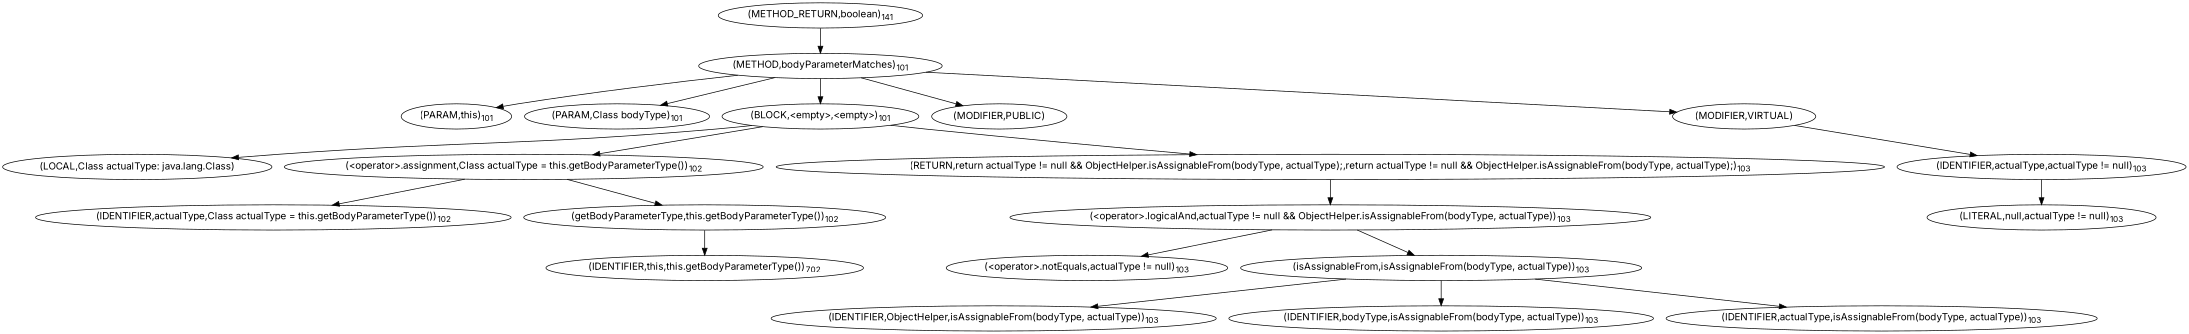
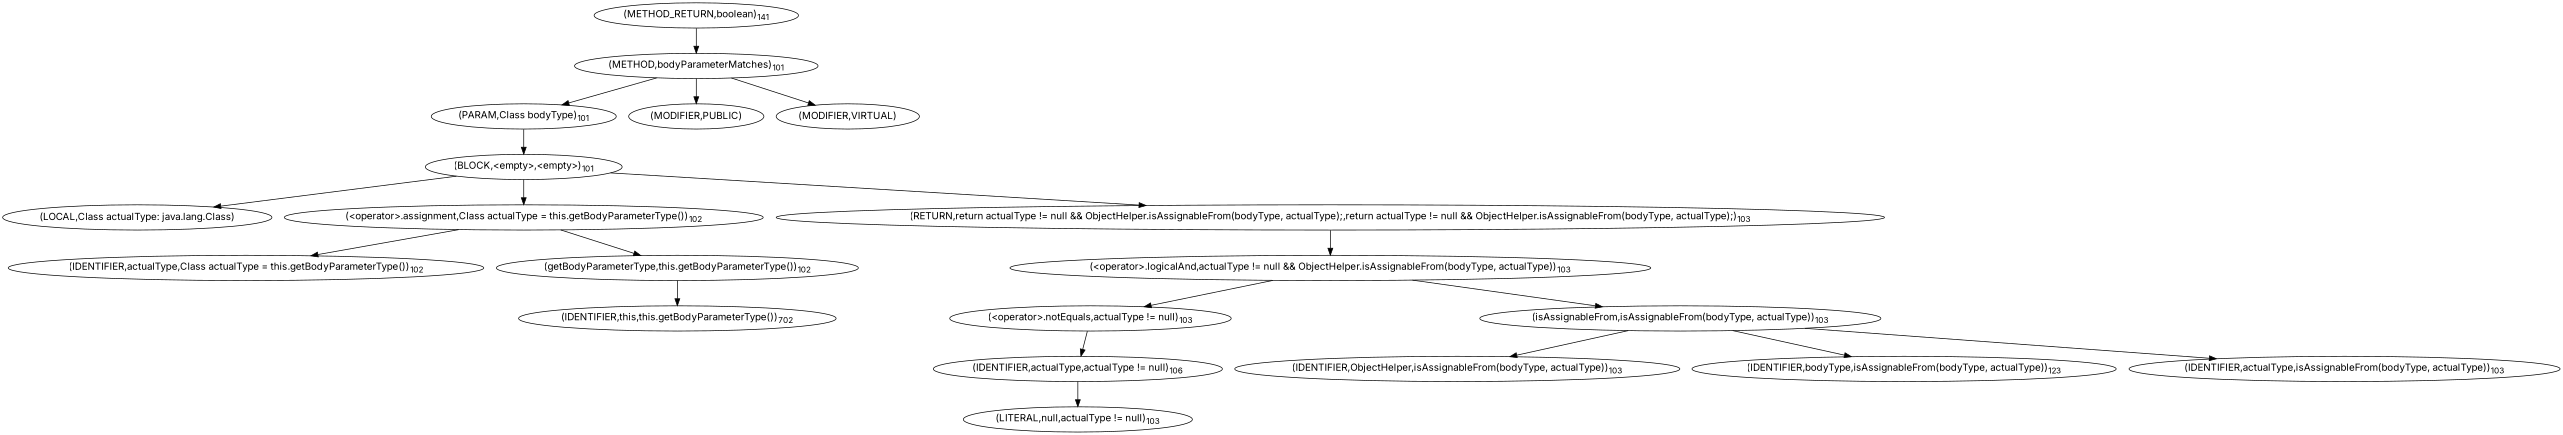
edge "(METHOD,bodyParameterMatches)" -> "(BLOCK,<empty>,<empty>)": now "(PARAM,Class bodyType)" -> "(BLOCK,<empty>,<empty>)"
node "(PARAM,this)": removed
edge "(MODIFIER,VIRTUAL)" -> "(IDENTIFIER,actualType,actualType != null)": now "(<operator>.notEquals,actualType != null)" -> "(IDENTIFIER,actualType,actualType != null)"
node "(IDENTIFIER,actualType,actualType != null)": text "103" -> "106"
node "(IDENTIFIER,bodyType,isAssignableFrom(bodyType, actualType))": text "103" -> "123"
